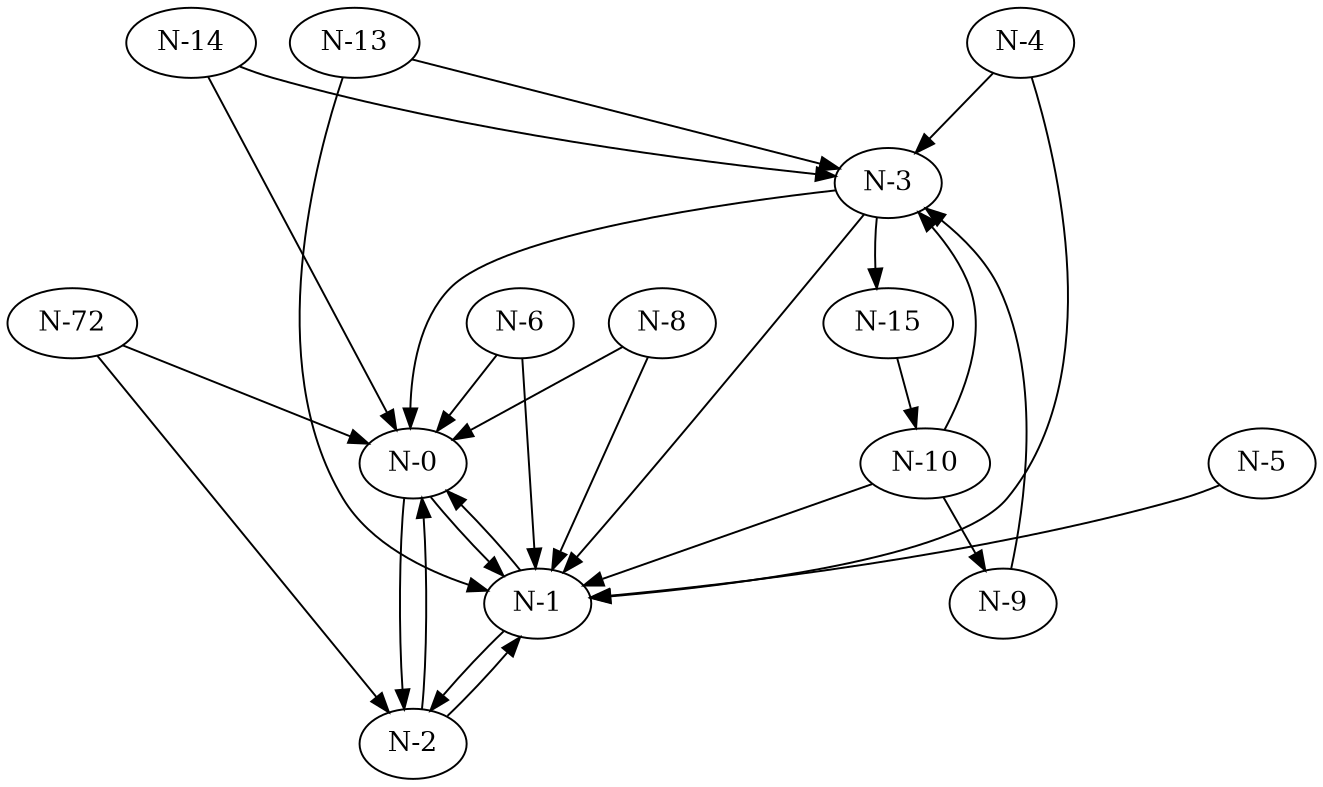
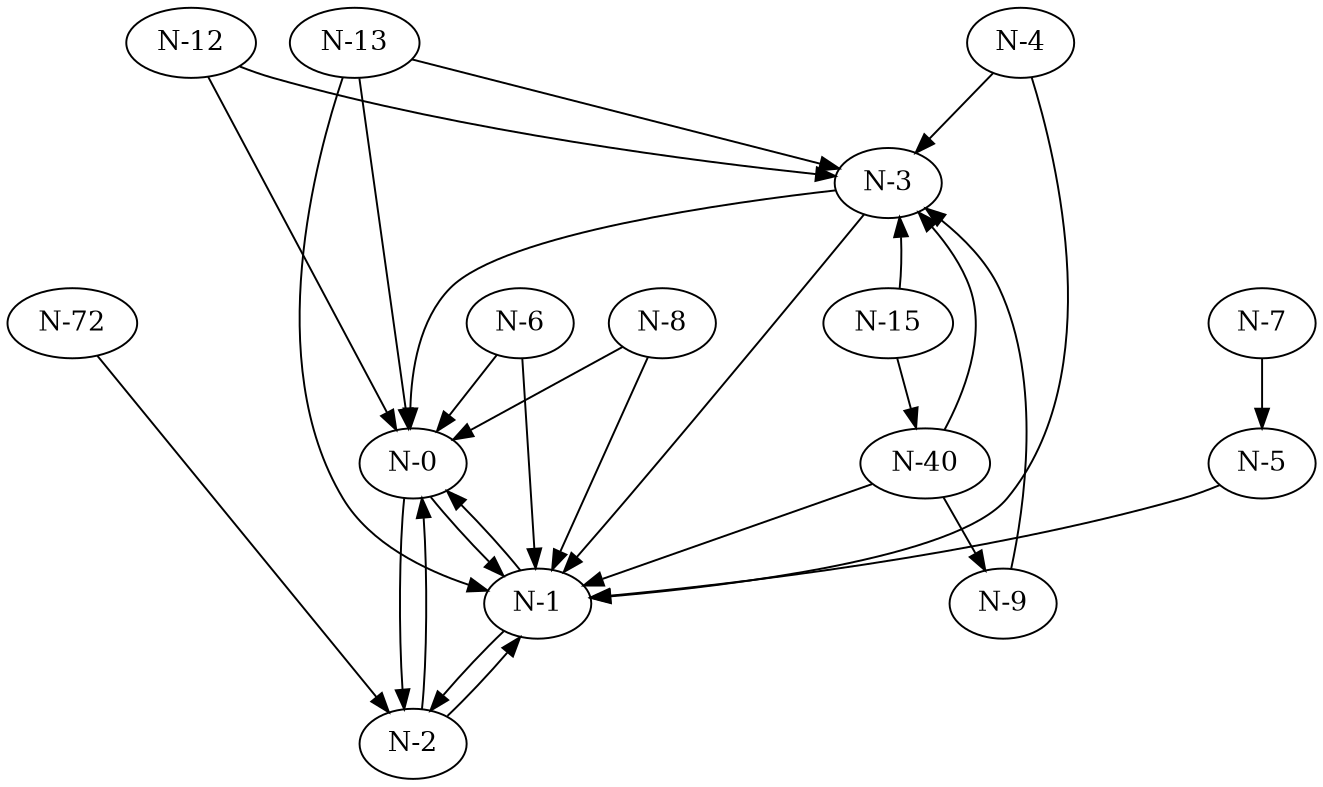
node "N-14": label "N-14" -> "N-12"
edge "N-3" -> "N-15": reversed
node "N-7": added
edge "N-72" -> "N-0": now "N-13" -> "N-0"
node "N-10": label "N-10" -> "N-40"
